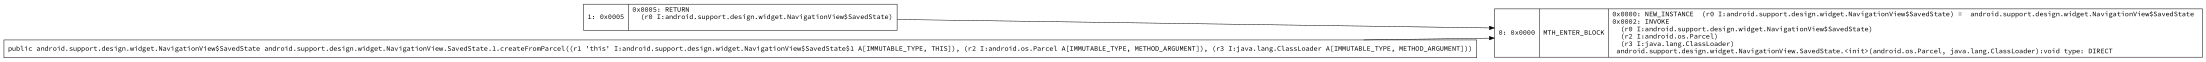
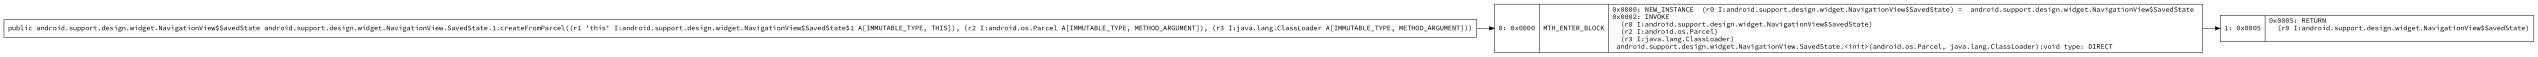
edge "1: 0x0005" -> "0: 0x0000": reversed
